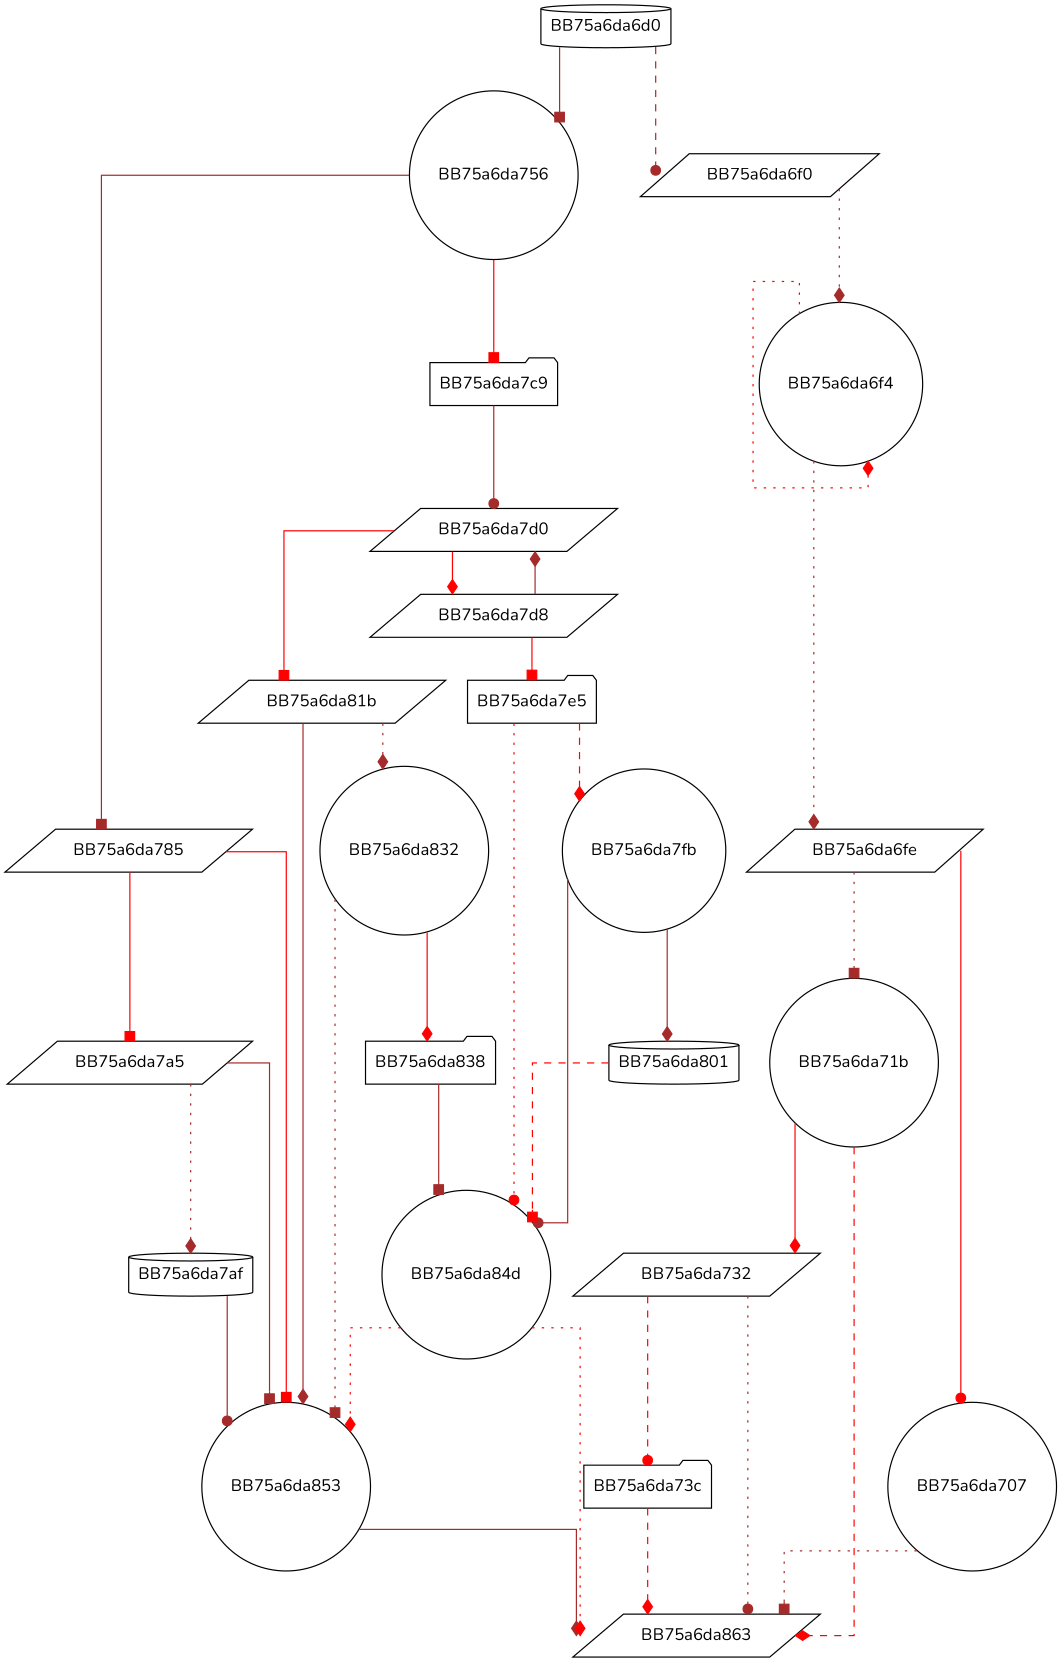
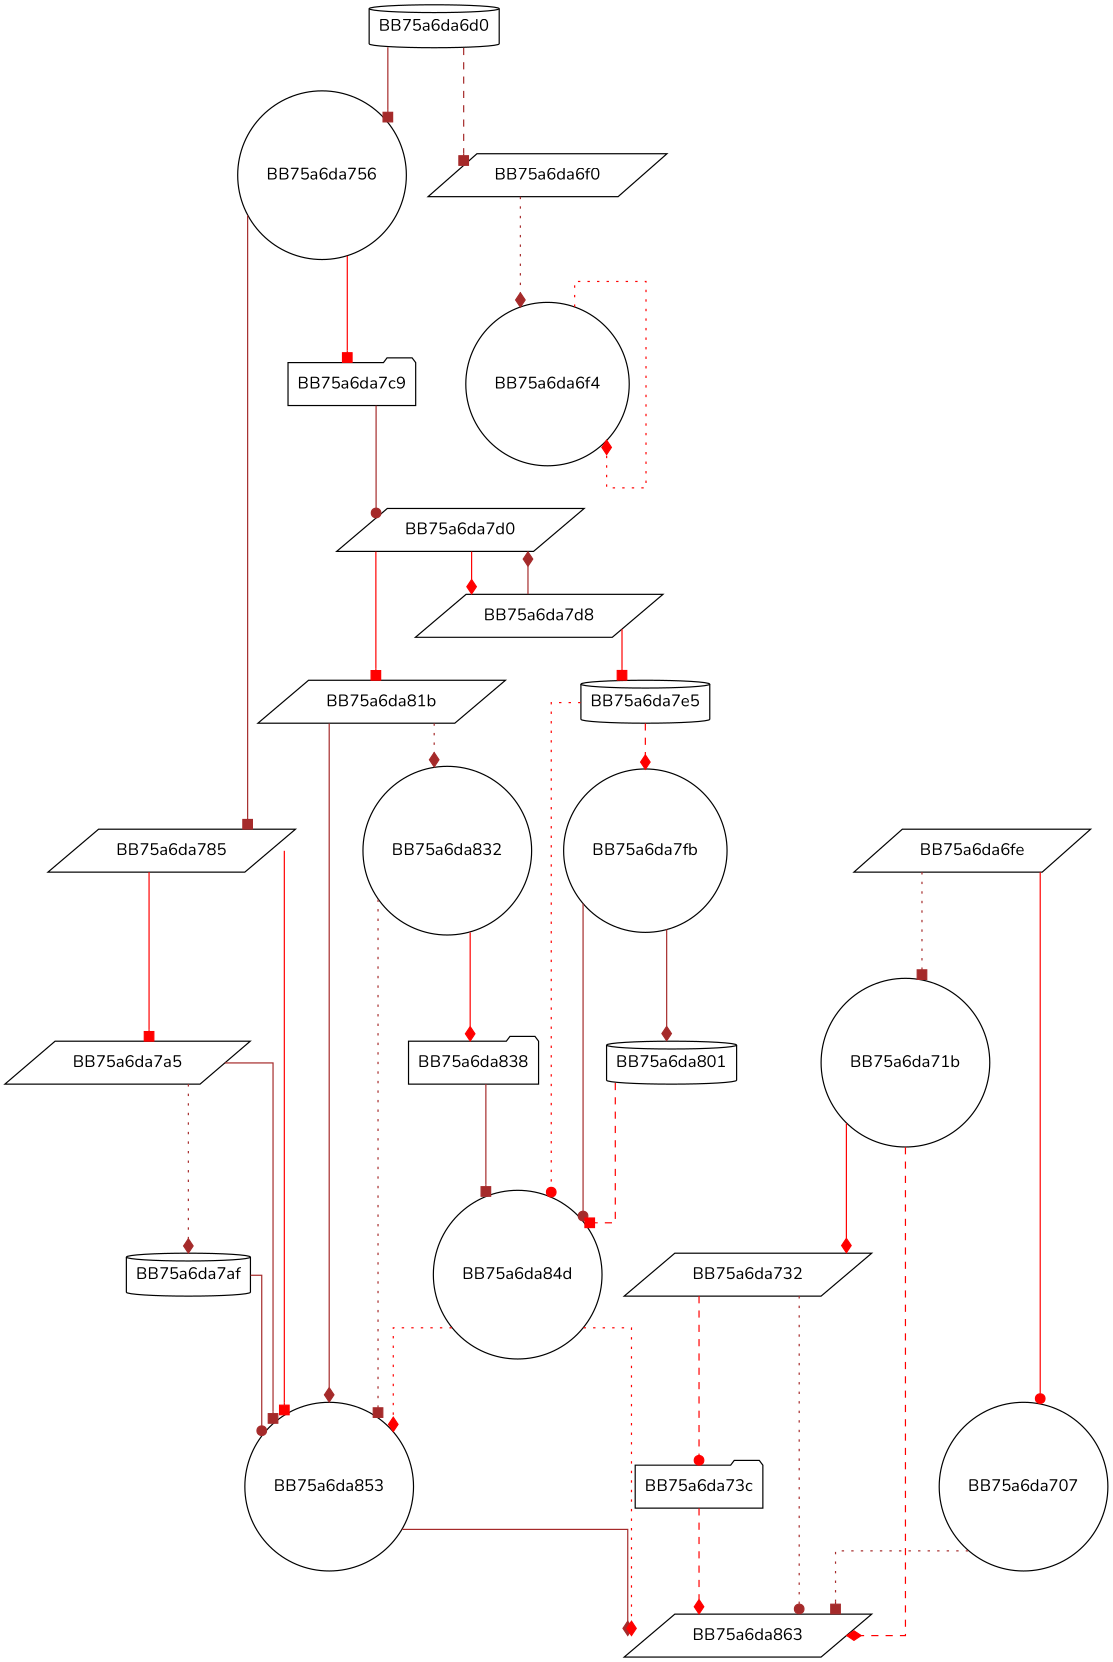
edge "BB75a6da6d0" -> "BB75a6da6f0": arrowhead dot -> box
edge "BB75a6da6f4" -> "BB75a6da6fe": removed
node "BB75a6da7e5": shape folder -> cylinder
